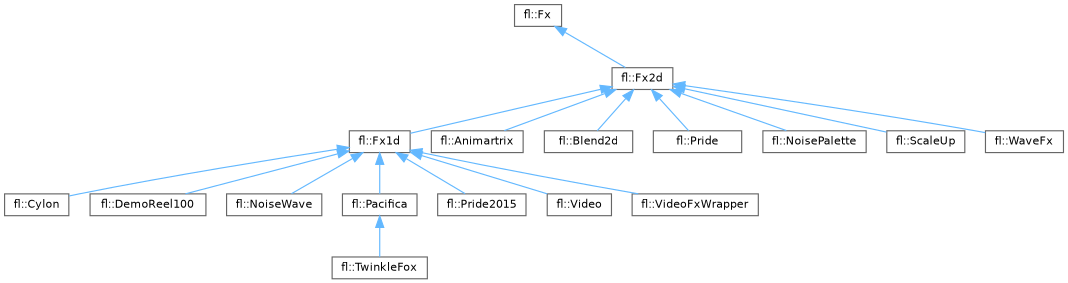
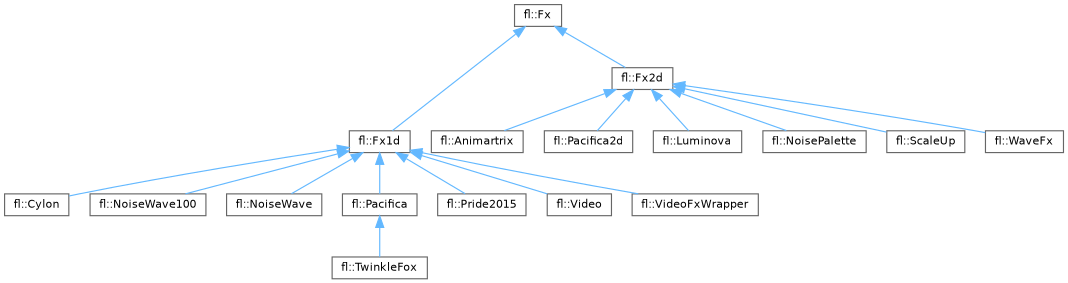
edge "fl::Fx1d" -> "fl::Fx2d": now "fl::Fx1d" -> "fl::Fx"
node "fl::Blend2d": label "fl::Blend2d" -> "fl::Pacifica2d"
node "fl::Pride": label "fl::Pride" -> "fl::Luminova"
node "fl::DemoReel100": label "fl::DemoReel100" -> "fl::NoiseWave100"
